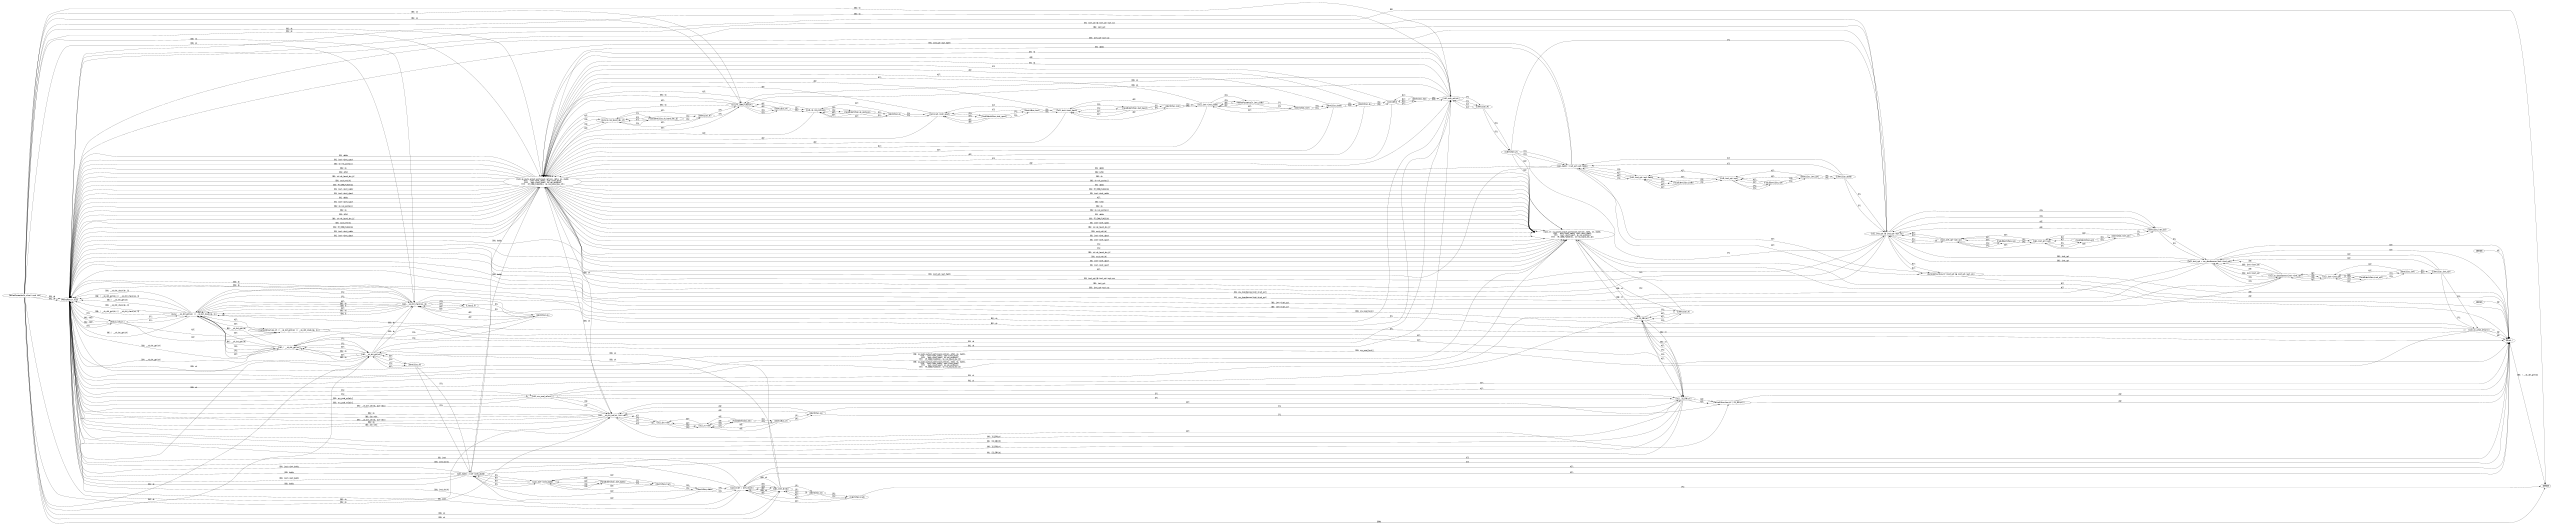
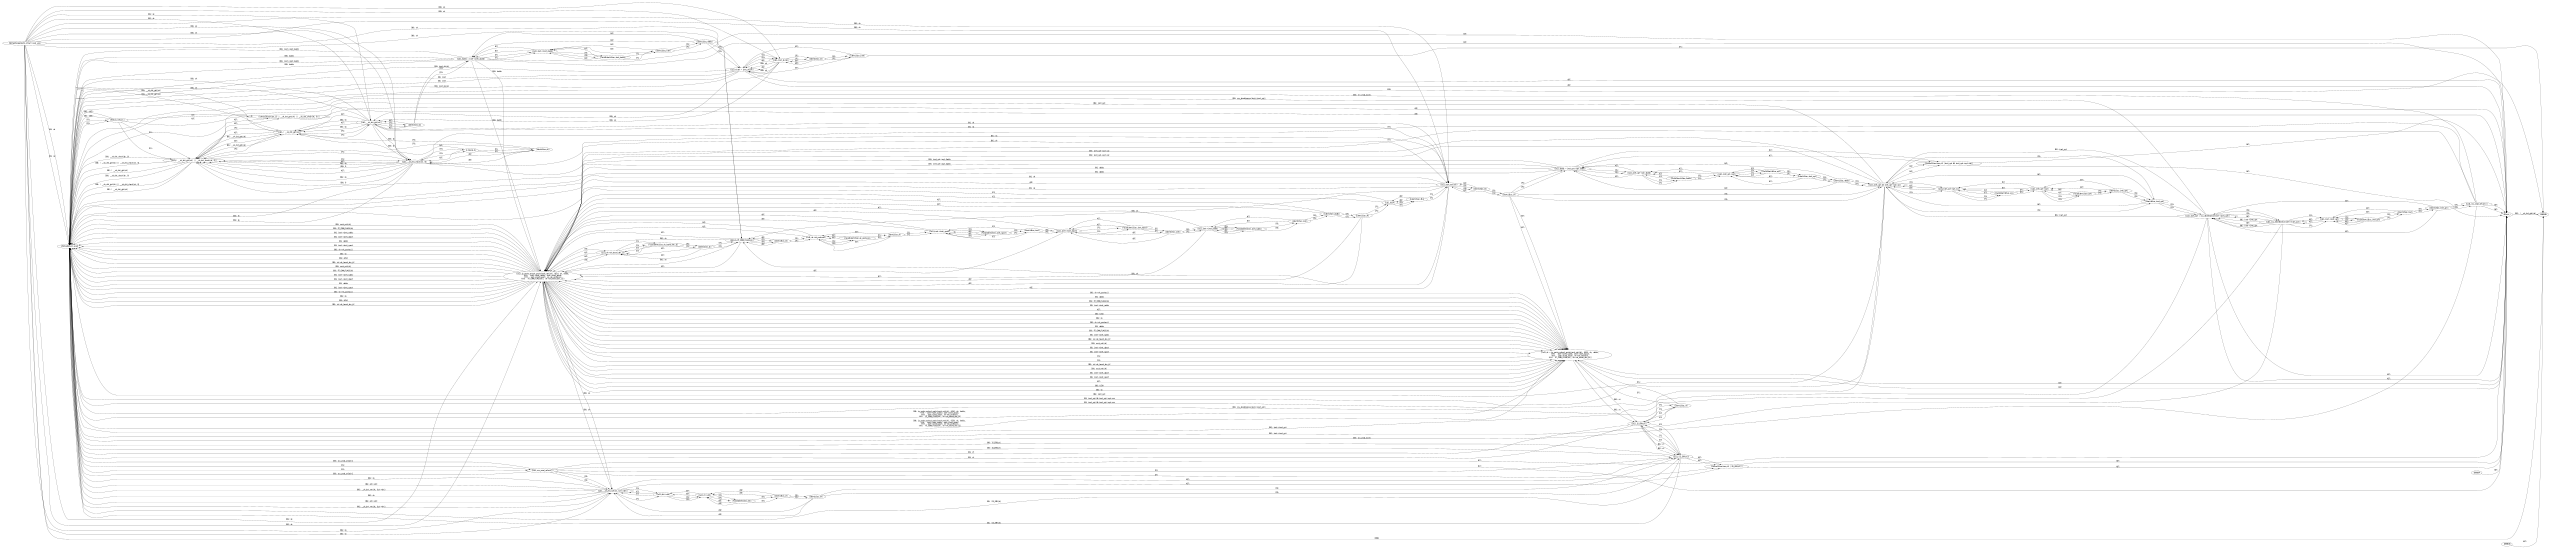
node "(MethodParameterIn,inet_saddr)": label "(MethodParameterIn,inet_saddr)" -> "(FieldIdentifier,inet_saddr)"
node "(Call,RT_CONN_FLAGS(sk))": label "(Call,RT_CONN_FLAGS(sk))" -> "(Return,RT_CONN_FLAGS(sk))"
edge "1000108" -> "(Block,)": now "1000108" -> "1000100"
